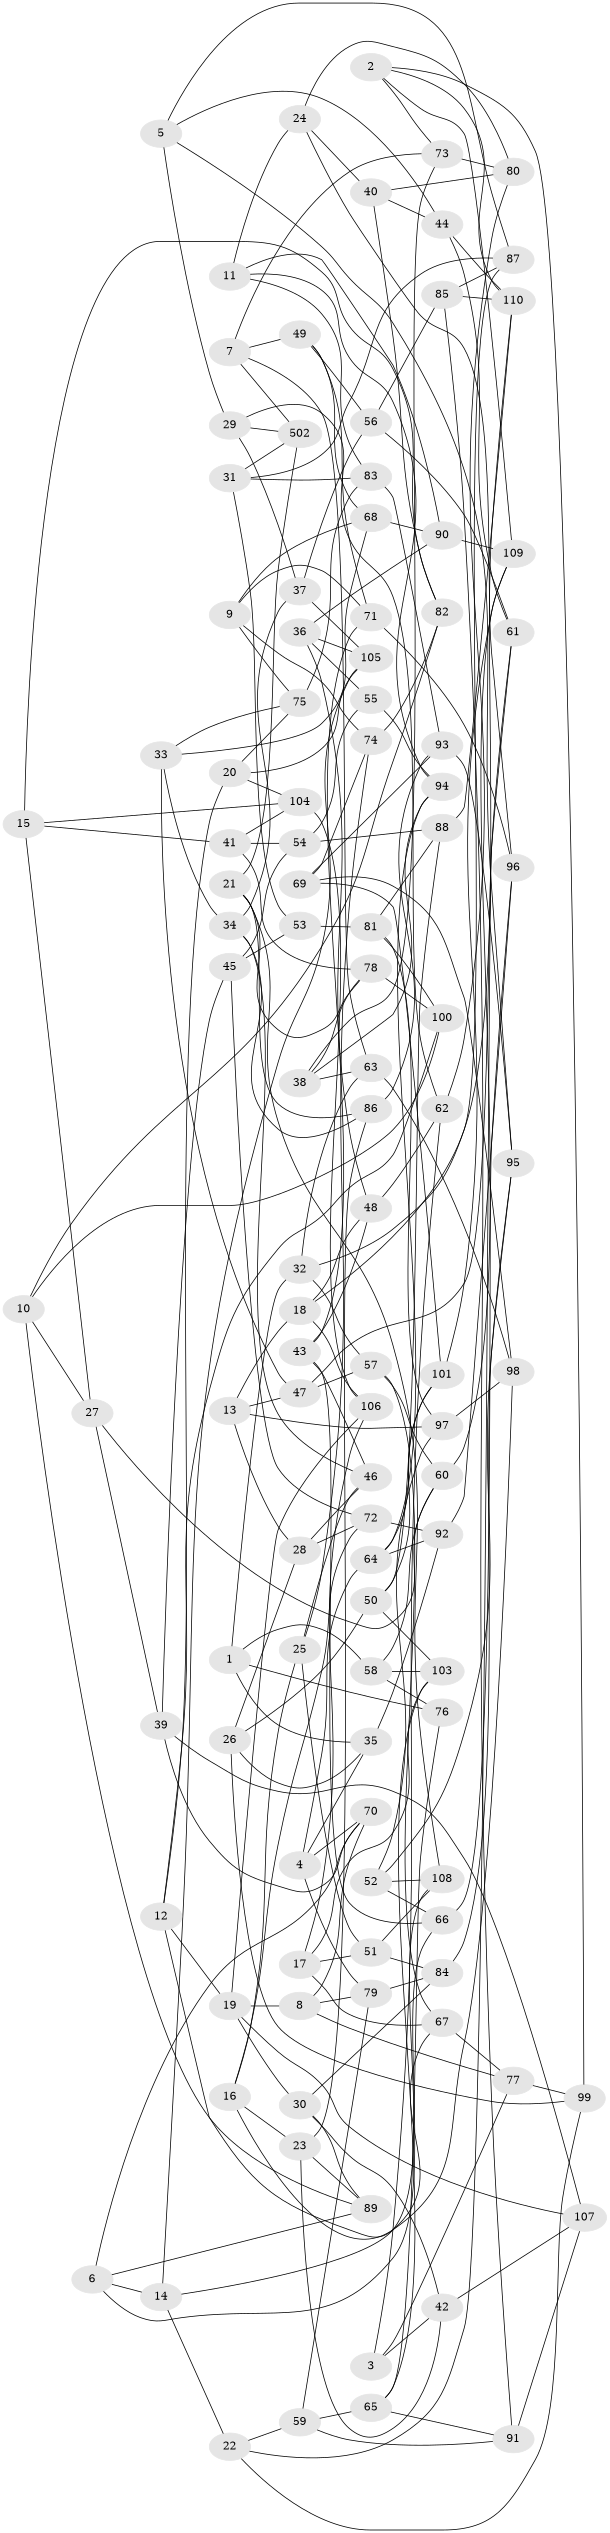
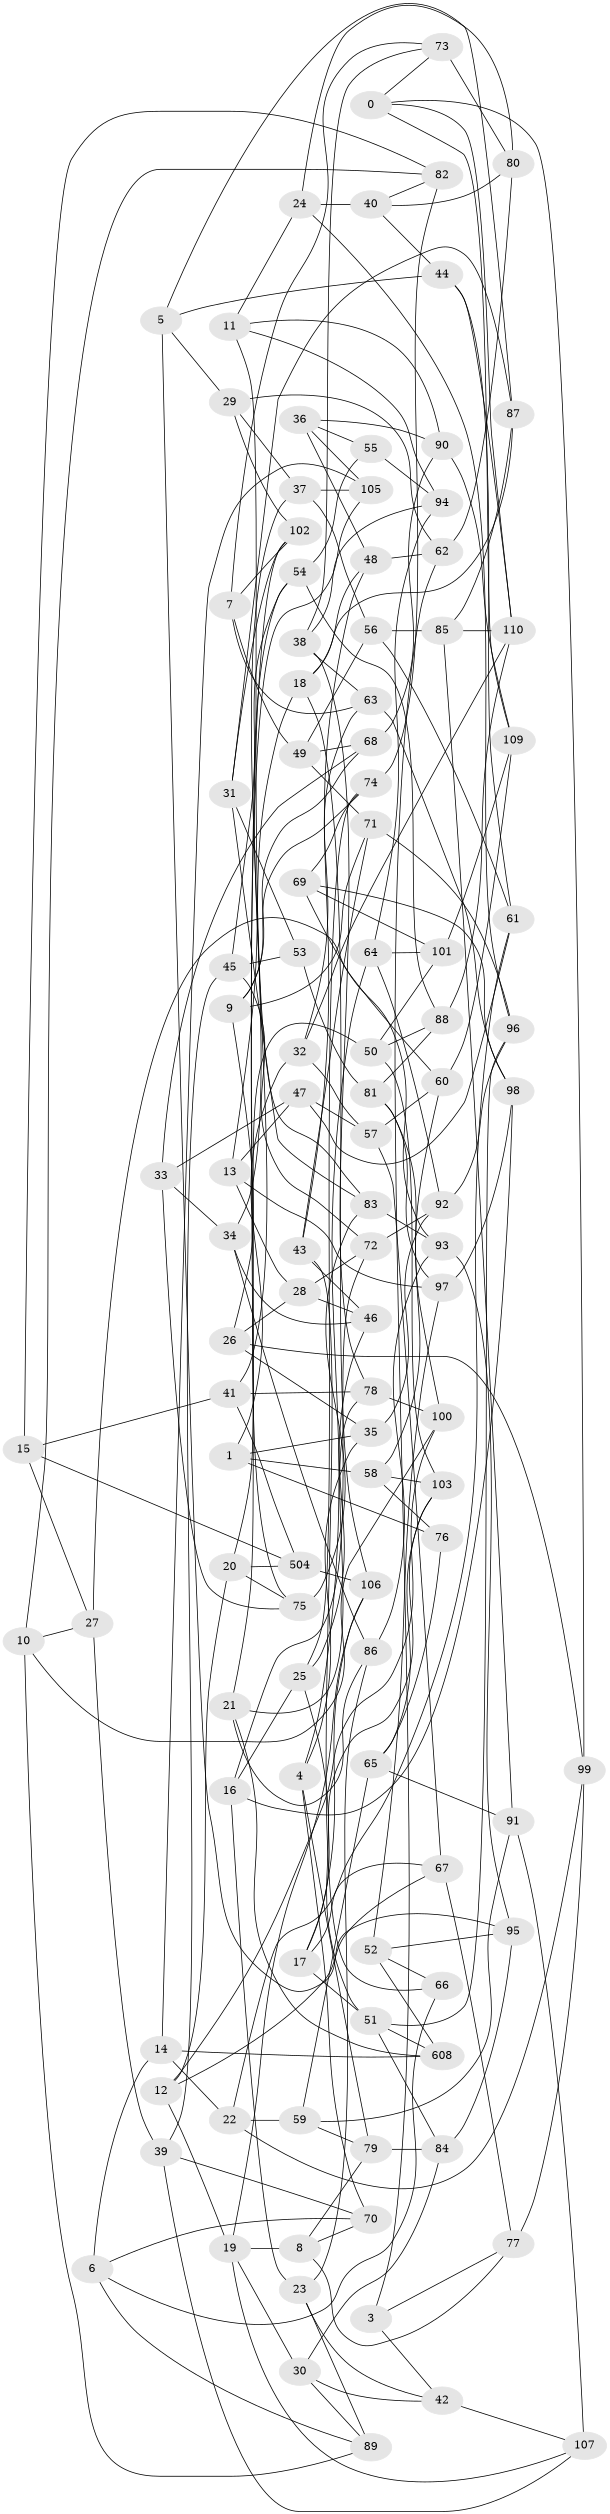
node "2": label "2" -> "0"
node "502": label "502" -> "102"
node "104": label "104" -> "504"
edge "96" -- "66": now "96" -- "51"
node "108": label "108" -> "608"
